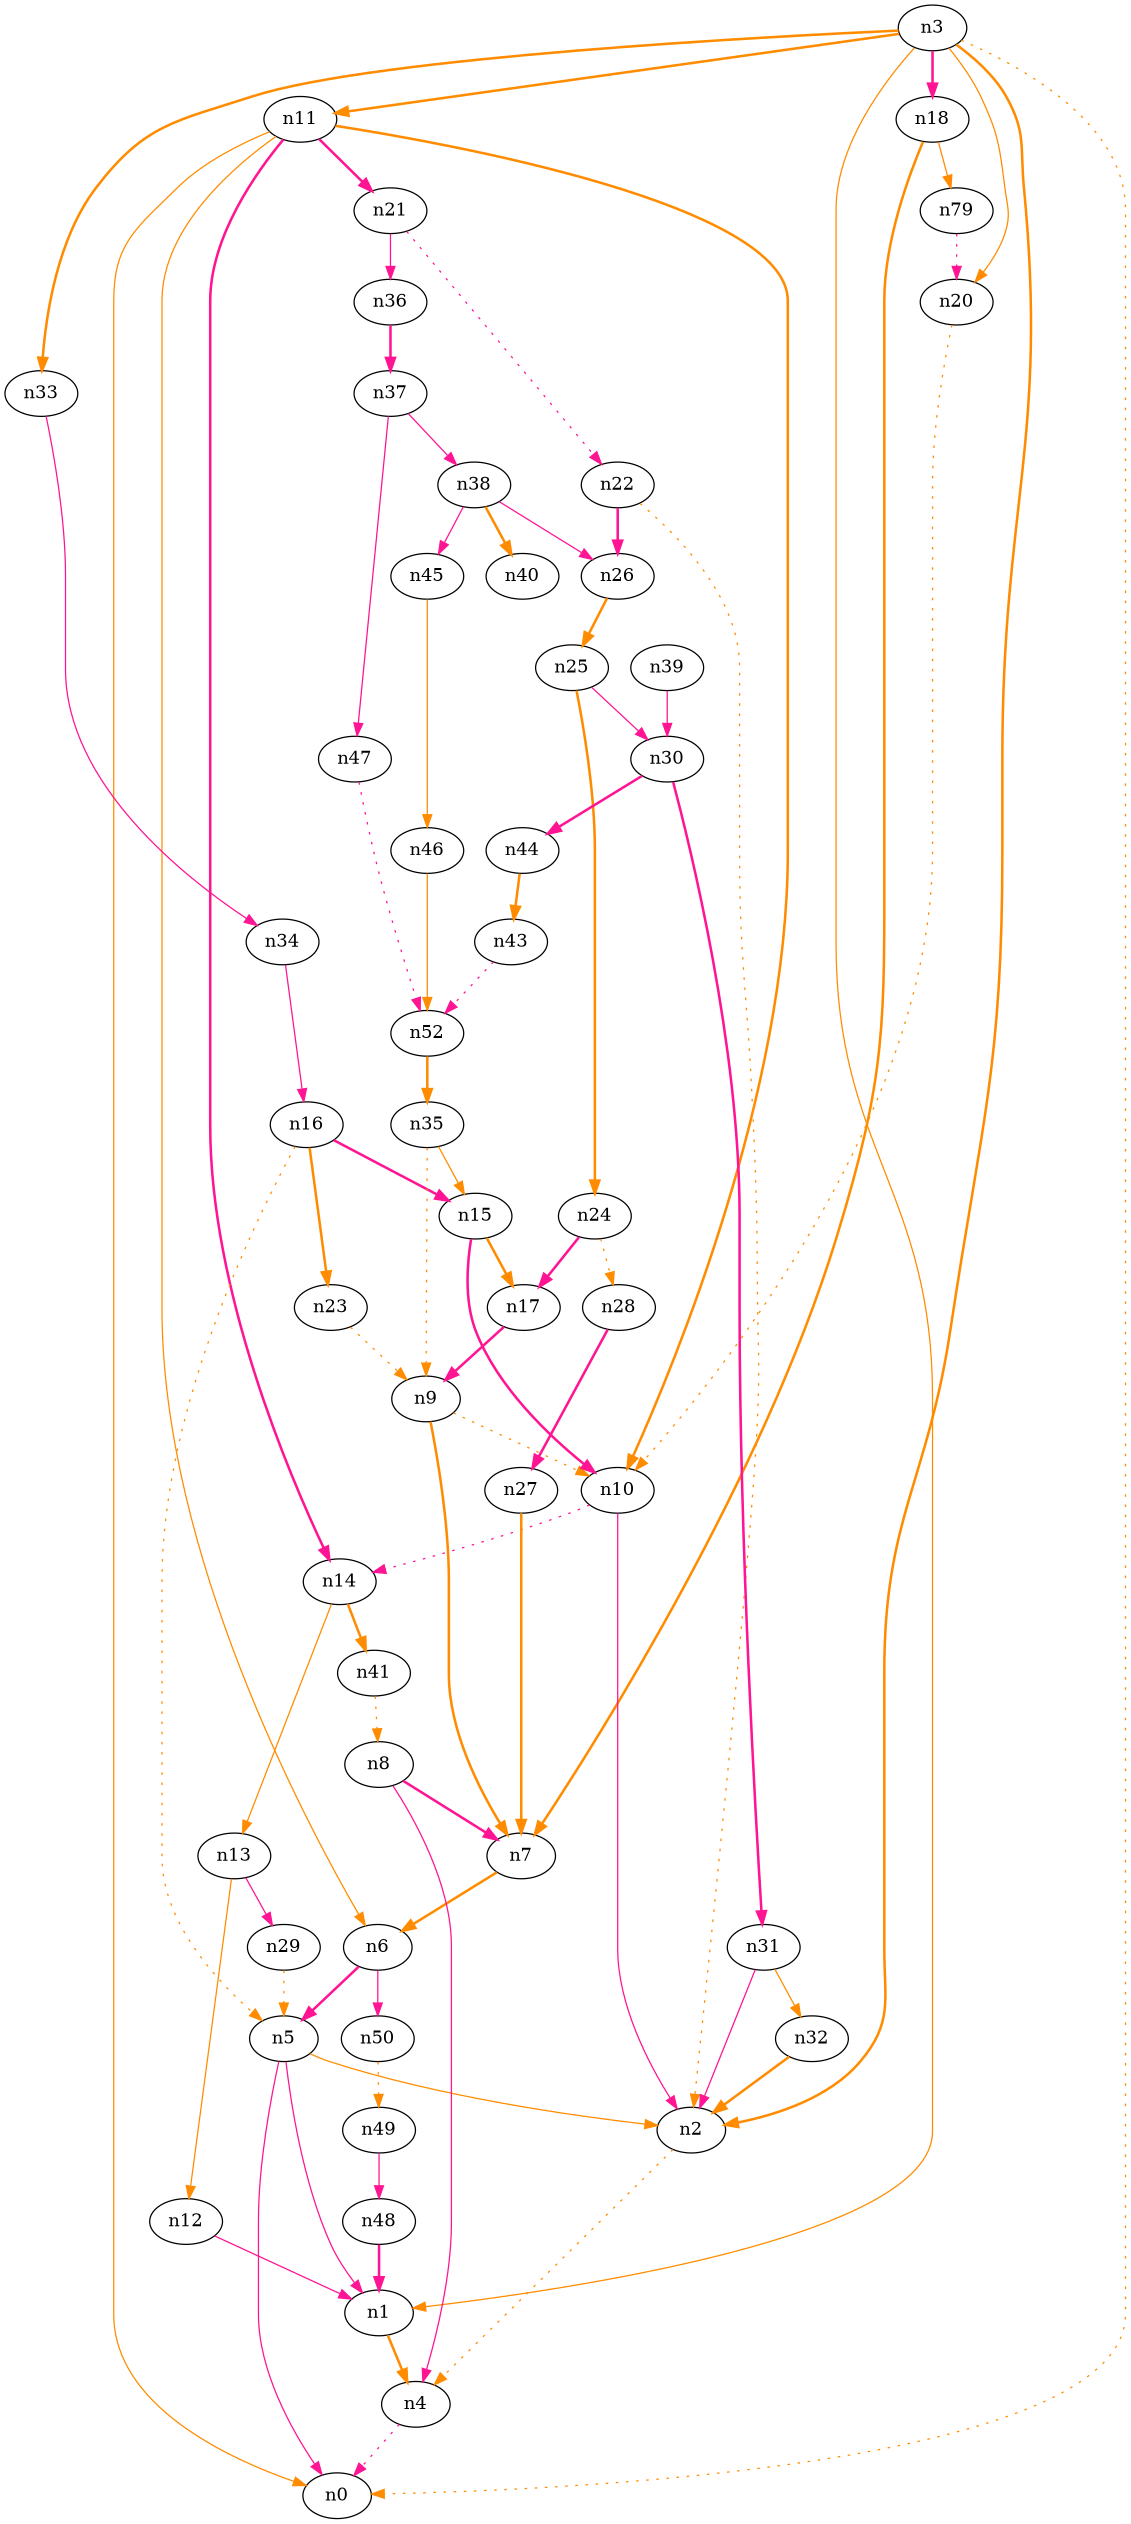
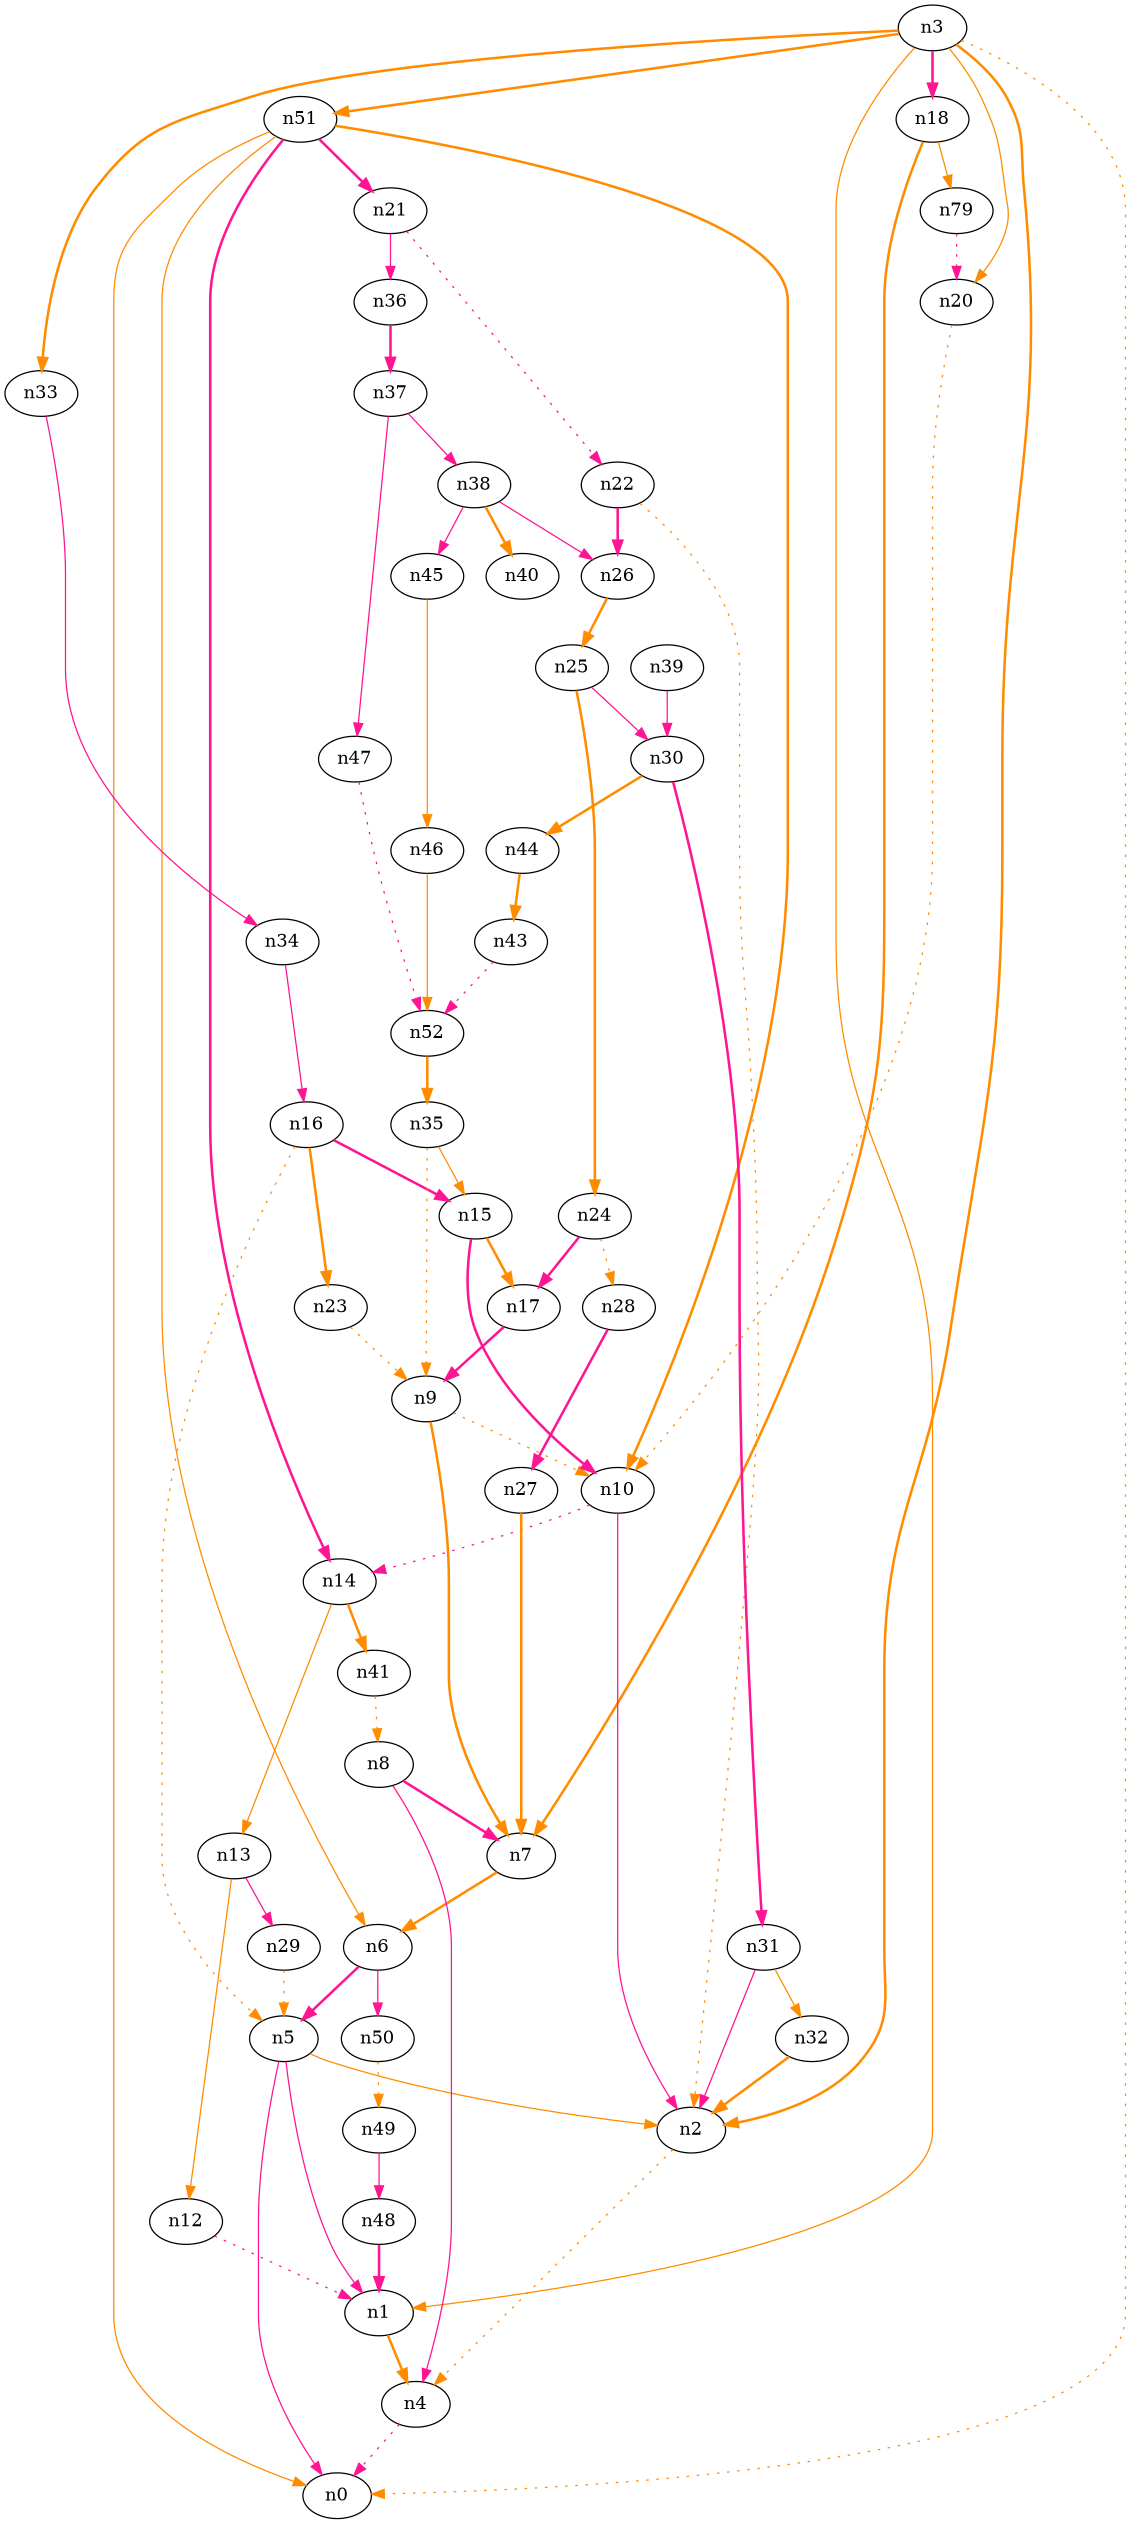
node "n11": label "n11" -> "n51"
edge "n30" -> "n44": color deeppink -> darkorange
edge "n12" -> "n1": style solid -> dotted
